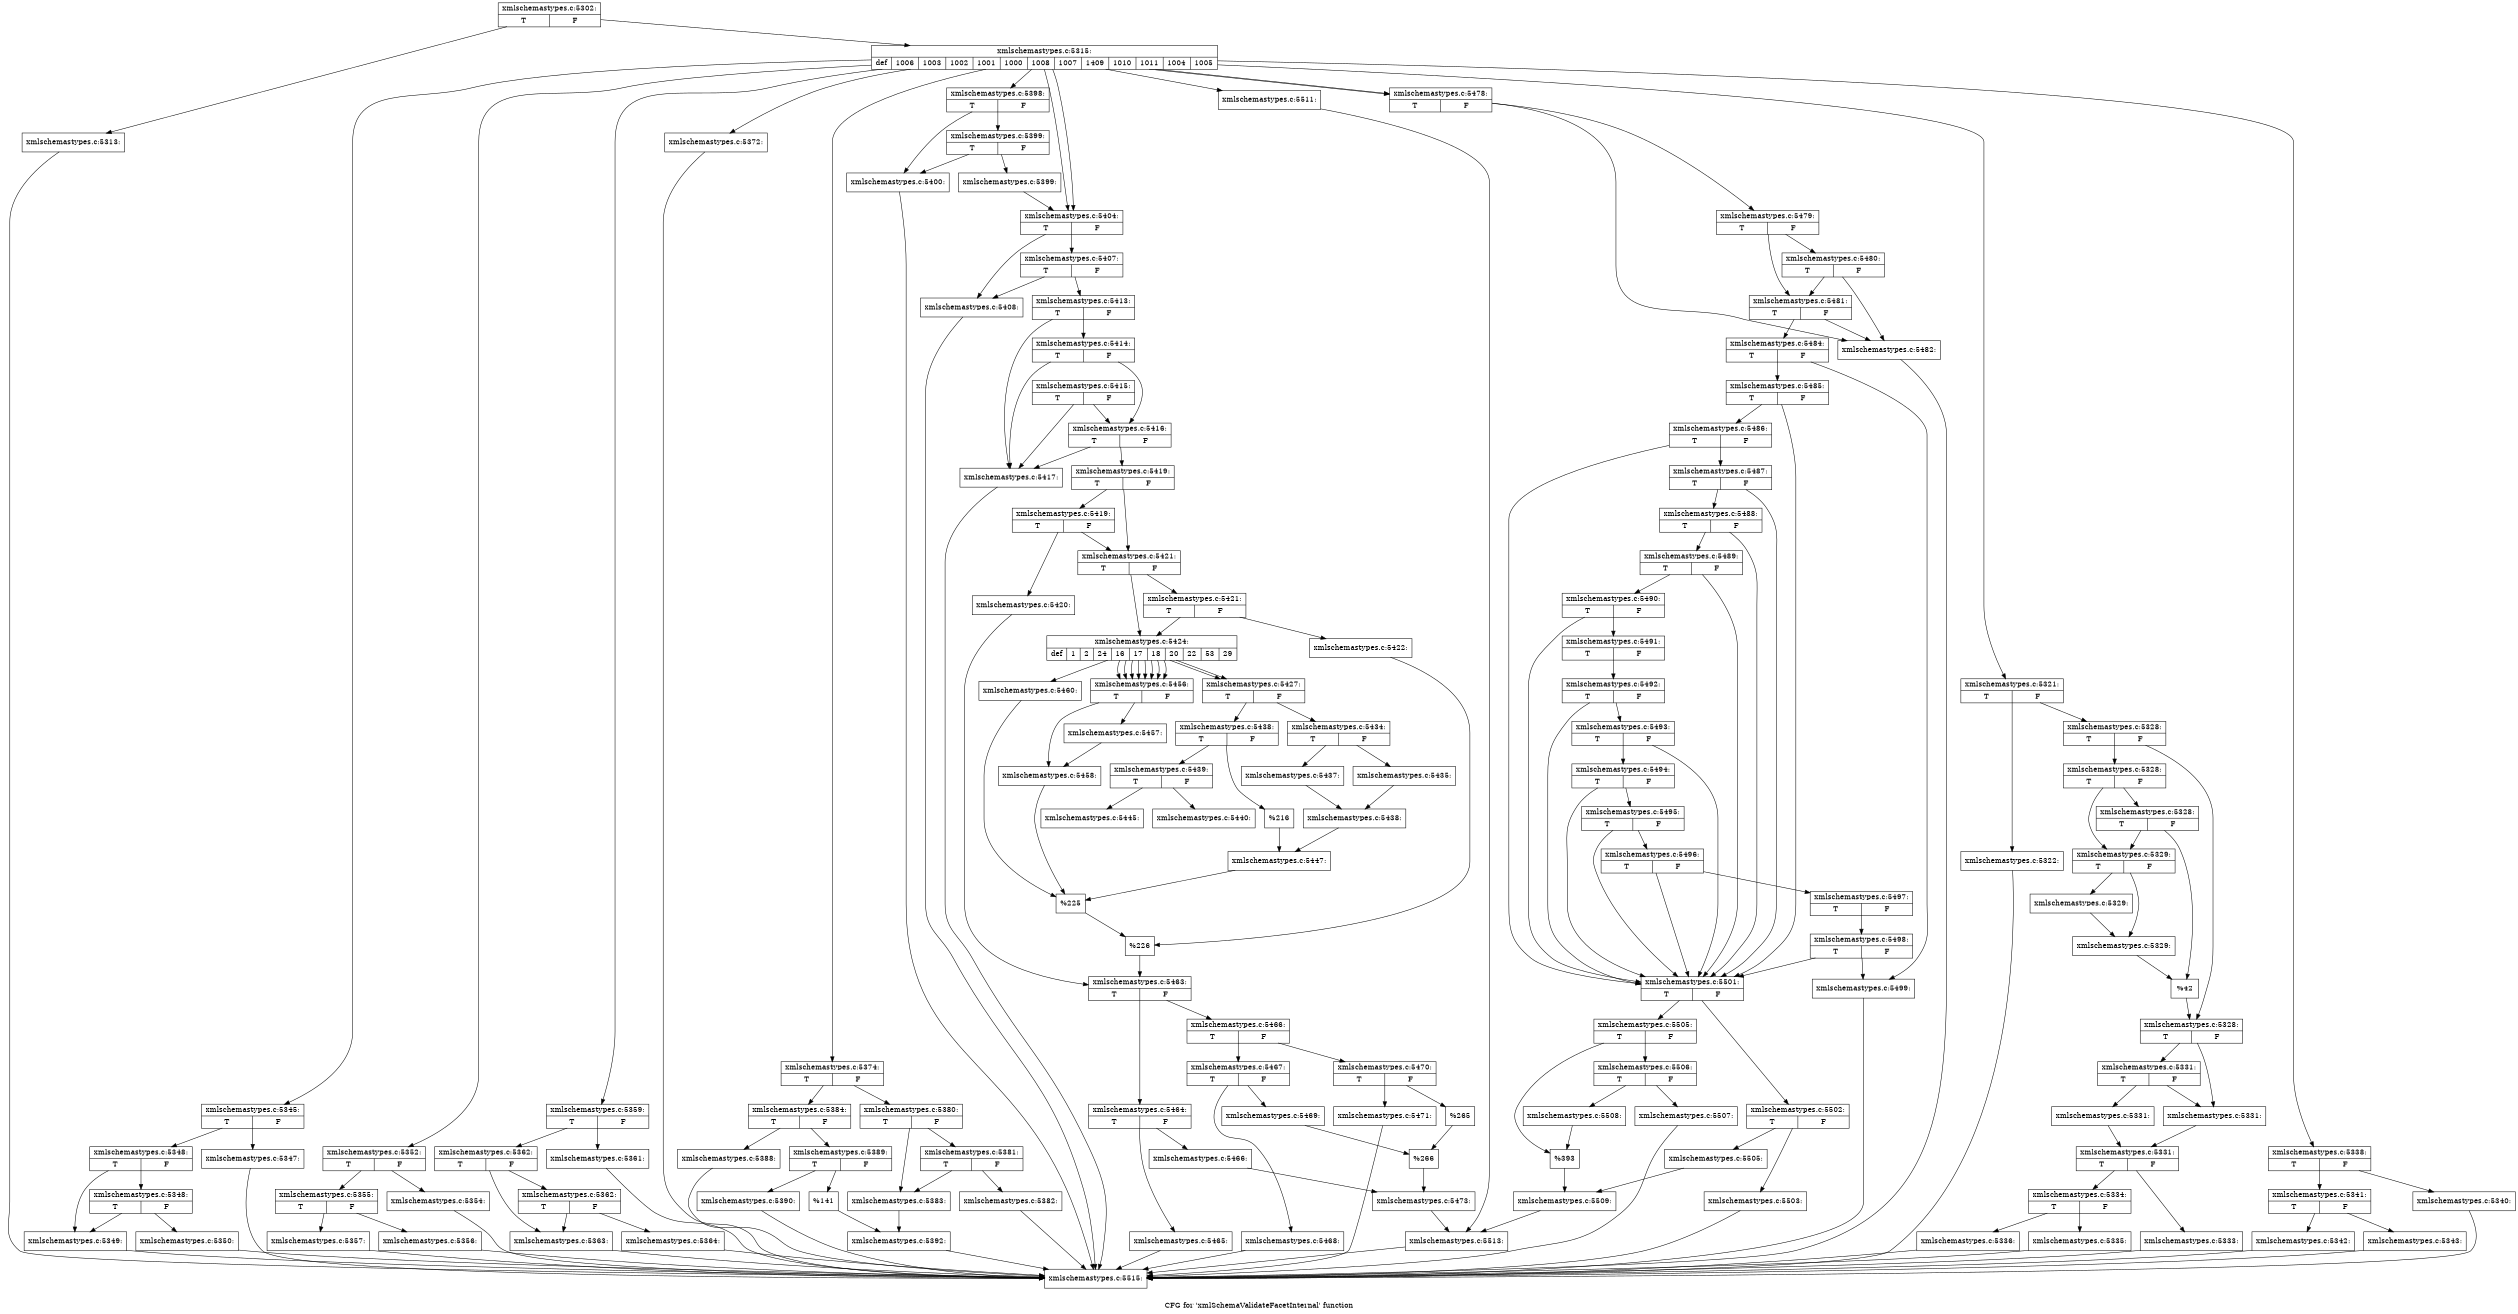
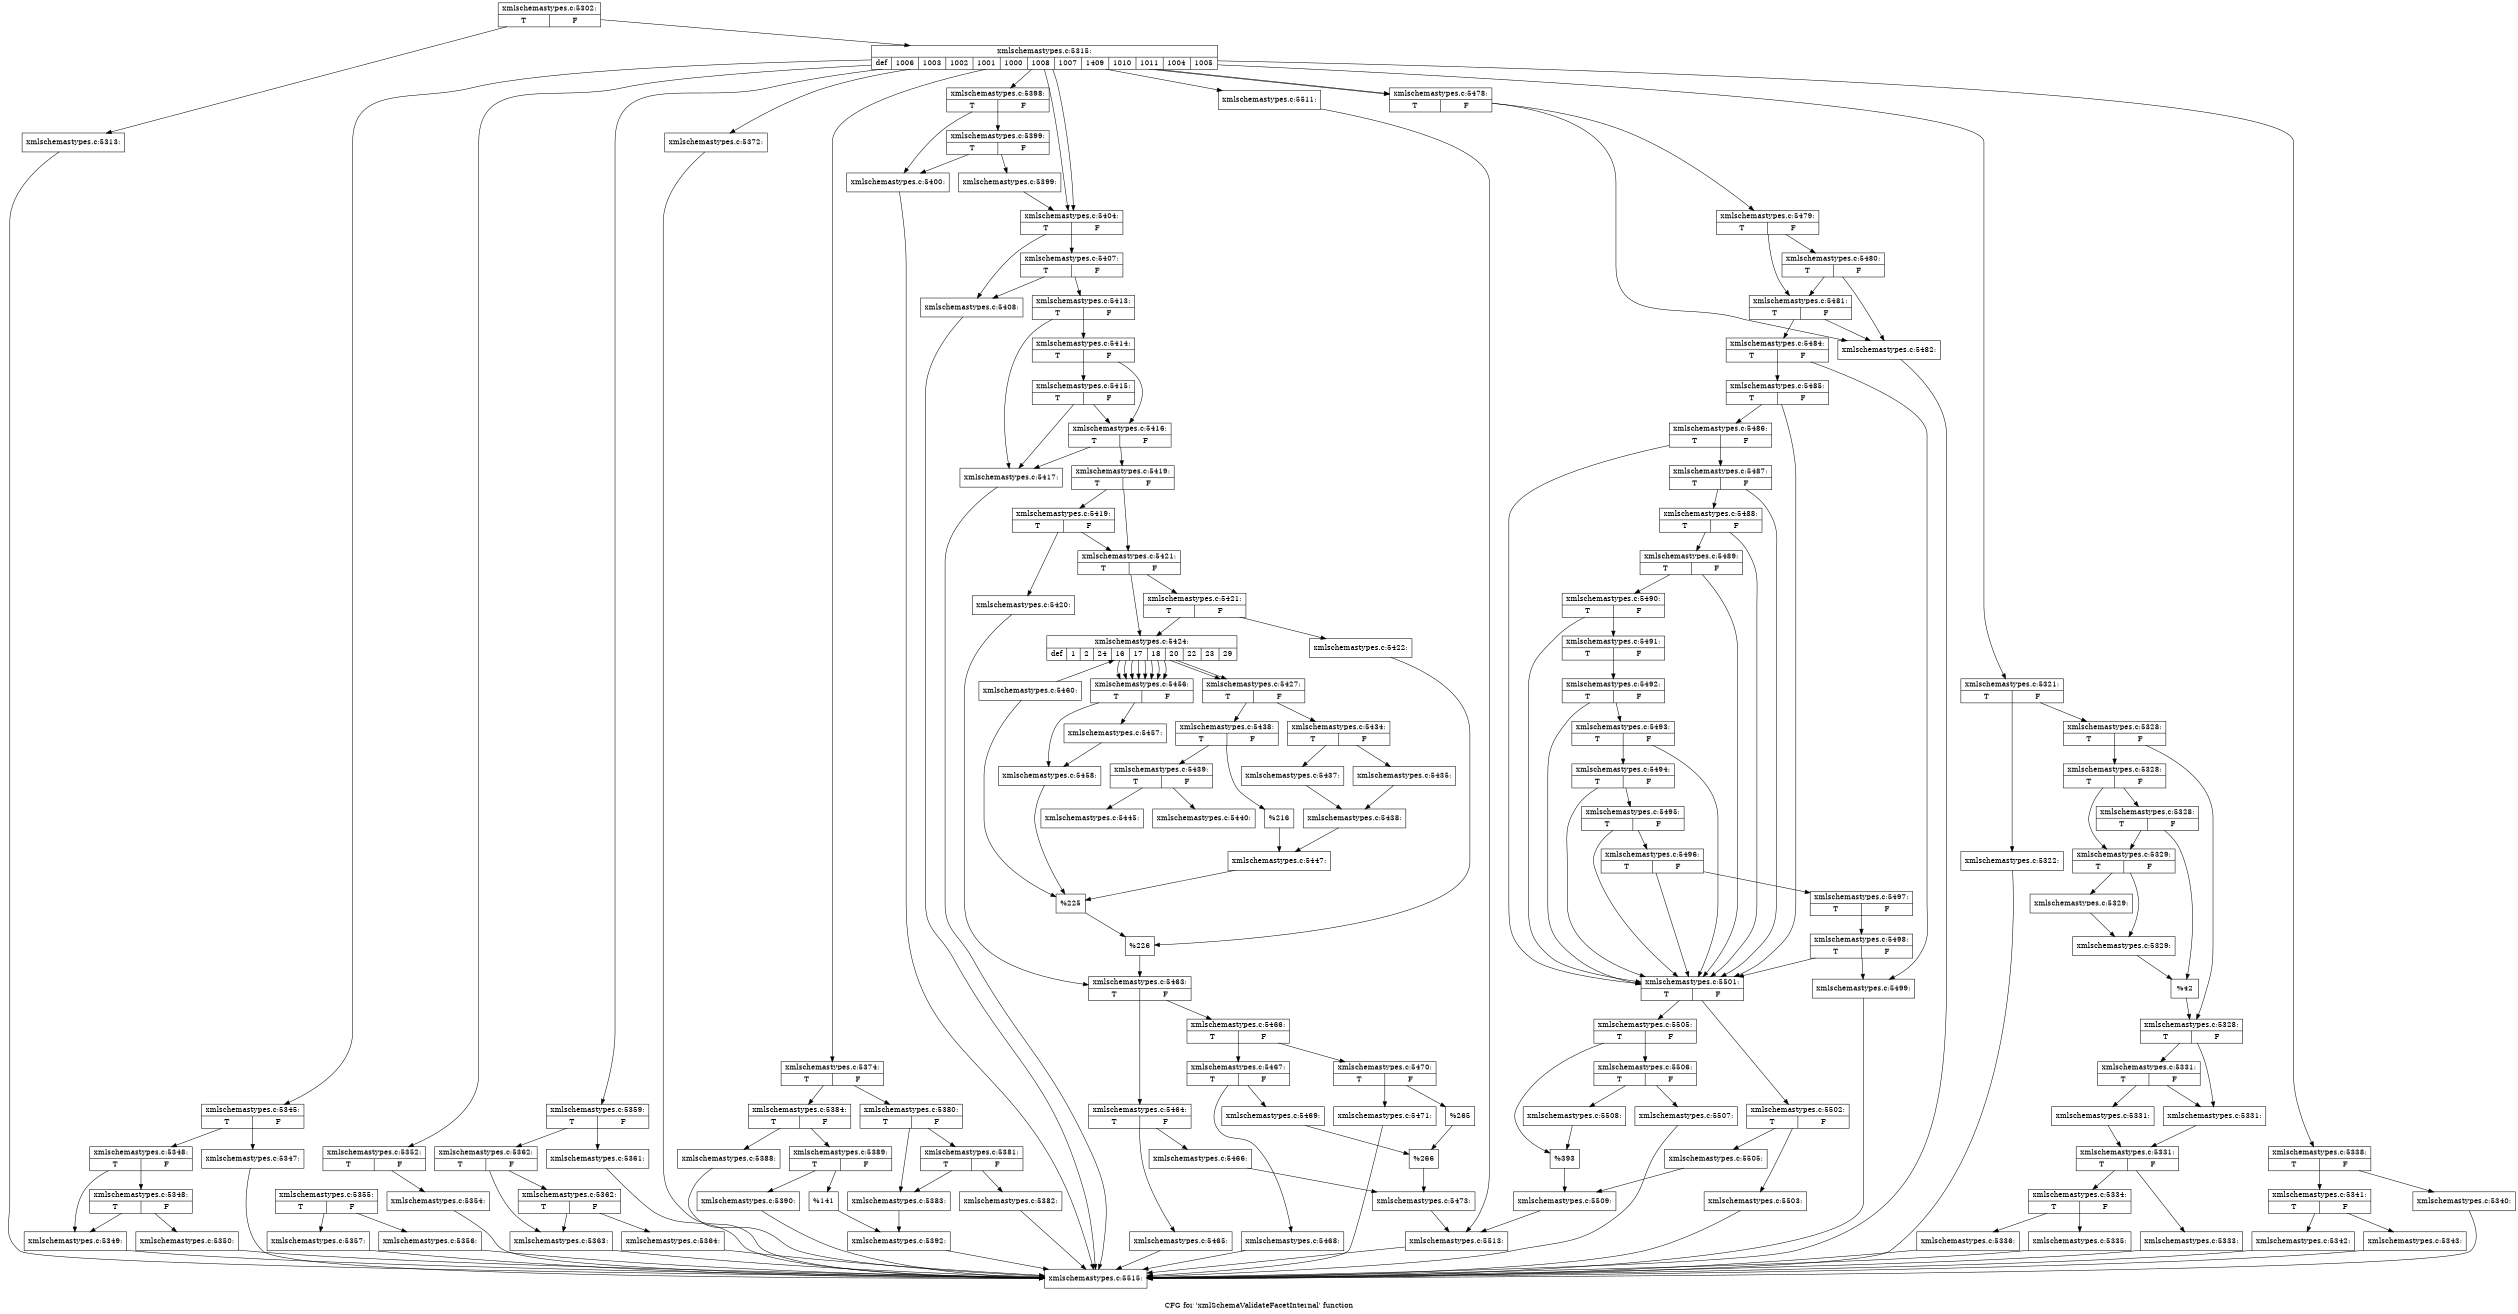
edge "xmlschemastypes.c:5414:" -> "xmlschemastypes.c:5417:": now "xmlschemastypes.c:5414:" -> "xmlschemastypes.c:5415:"
node "xmlschemastypes.c:5424:": text "53" -> "23"
edge "xmlschemastypes.c:5424:" -> "xmlschemastypes.c:5460:": reversed
edge "xmlschemastypes.c:5352:" -> "xmlschemastypes.c:5355:": removed
